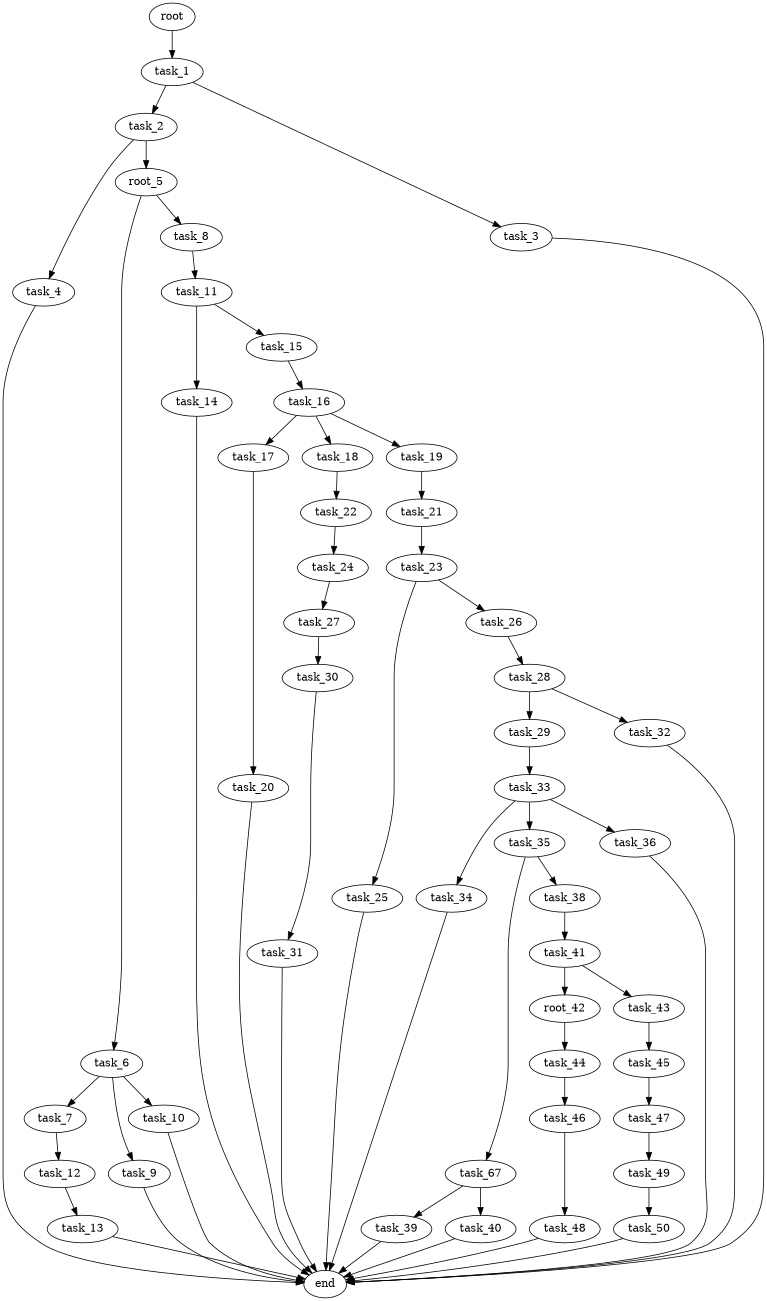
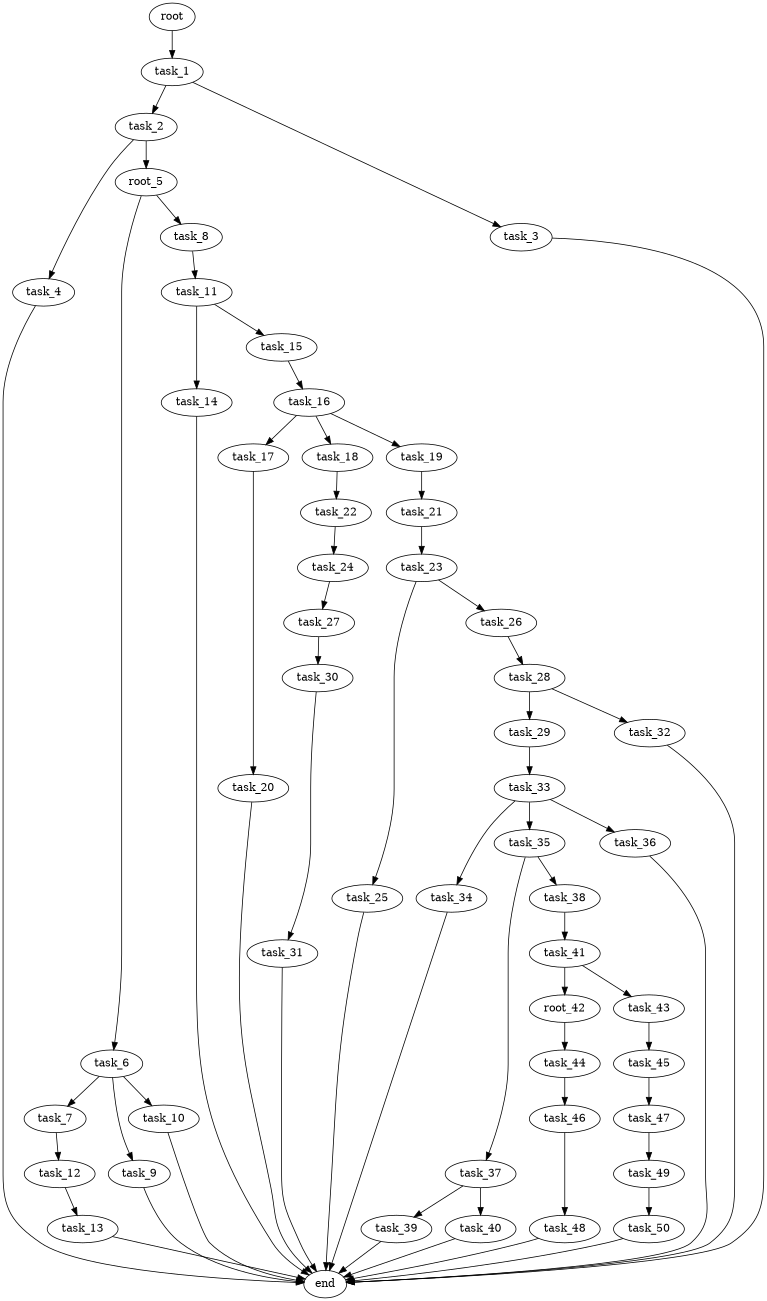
node "task_67": label "task_67" -> "task_37"
